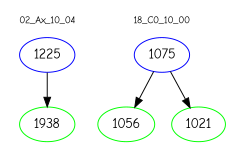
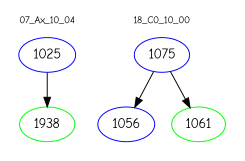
cluster "02_Ax_10_04": label "02_Ax_10_04" -> "07_Ax_10_04"
node "1225": label "1225" -> "1025"
node "1056": color green -> blue
node "1021": label "1021" -> "1061"
